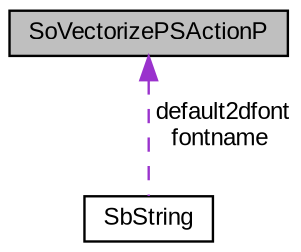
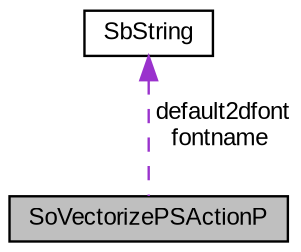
edge "SbString" -> "SoVectorizePSActionP": reversed
